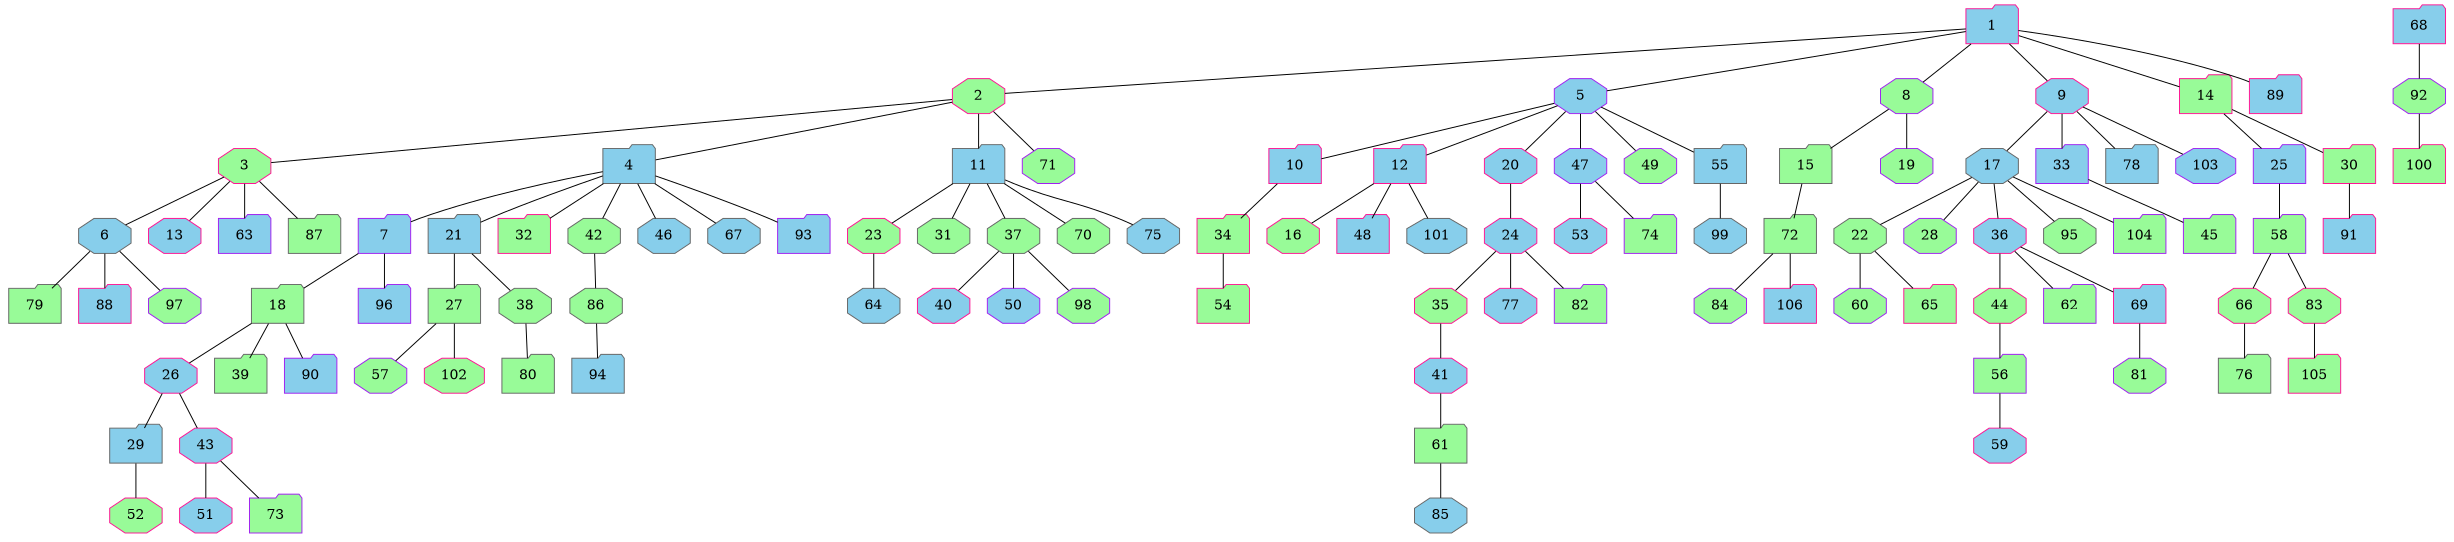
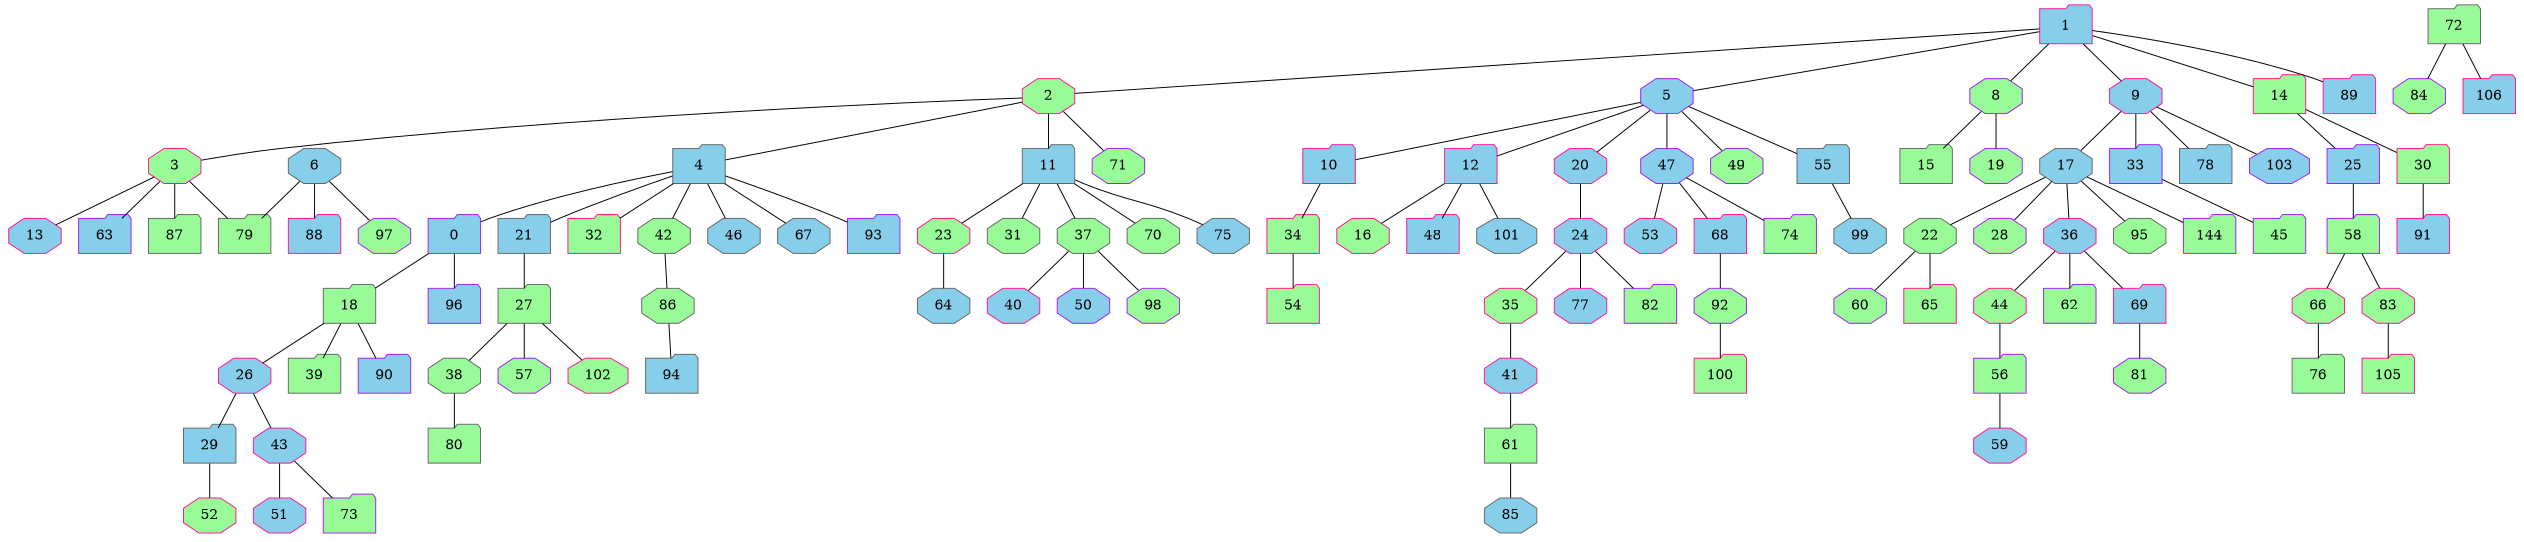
edge "3" -- "6": now "3" -- "79"
edge "47" -- "68": added
edge "15" -- "72": removed
node "7": label "7" -> "0"
node "104": label "104" -> "144"
edge "21" -- "38": now "27" -- "38"
